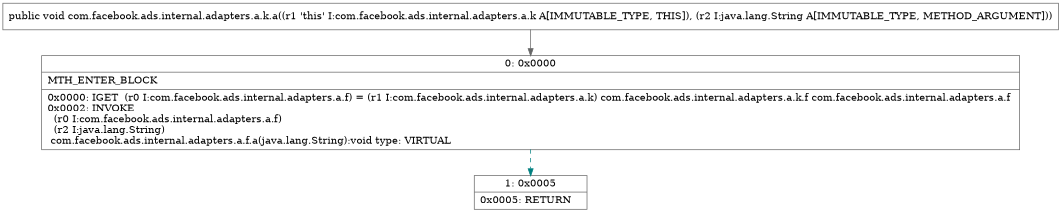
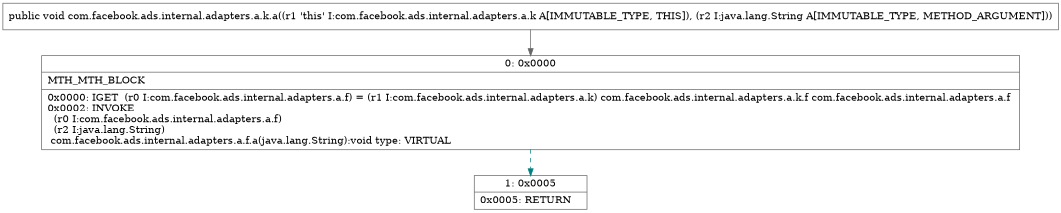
node "0: 0x0000": text "MTH_ENTER_BLOCK" -> "MTH_MTH_BLOCK"
